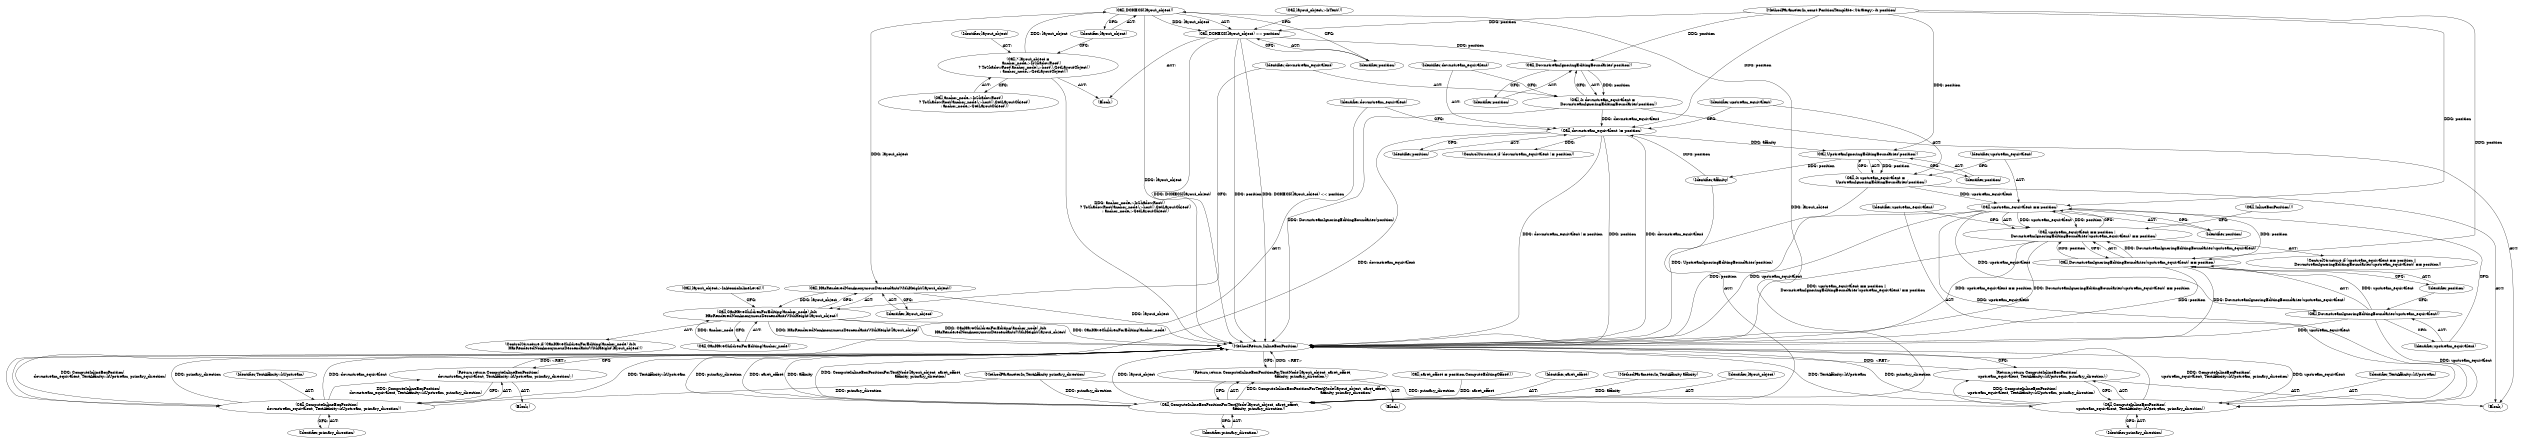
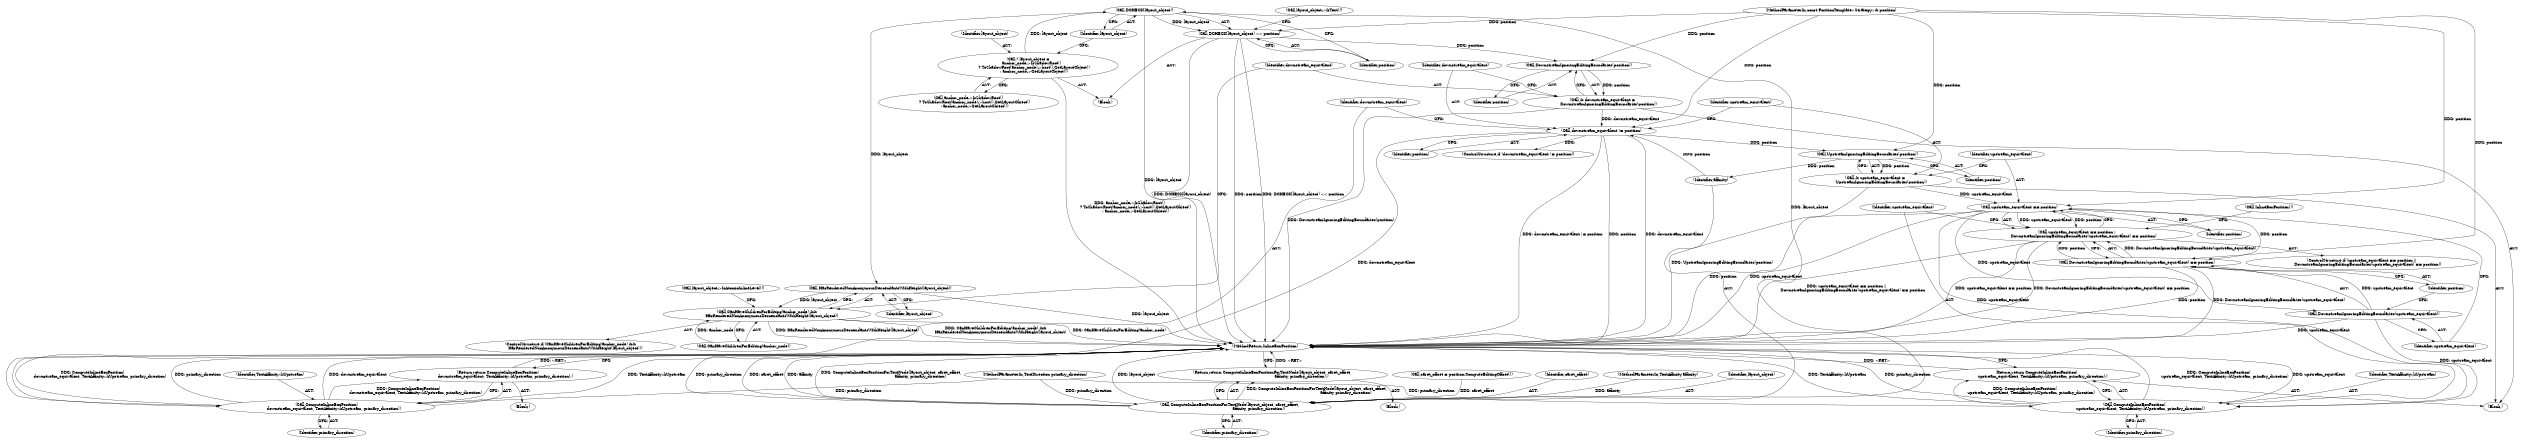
edge "(Call,downstream_equivalent != position)" -> "(Call,UpstreamIgnoringEditingBoundaries(position))": label "DDG: affinity" -> "DDG: position"
node "(MethodParameterIn,TextAffinity primary_direction)": label "(MethodParameterIn,TextAffinity primary_direction)" -> "(MethodParameterIn,TextDirection primary_direction)"
